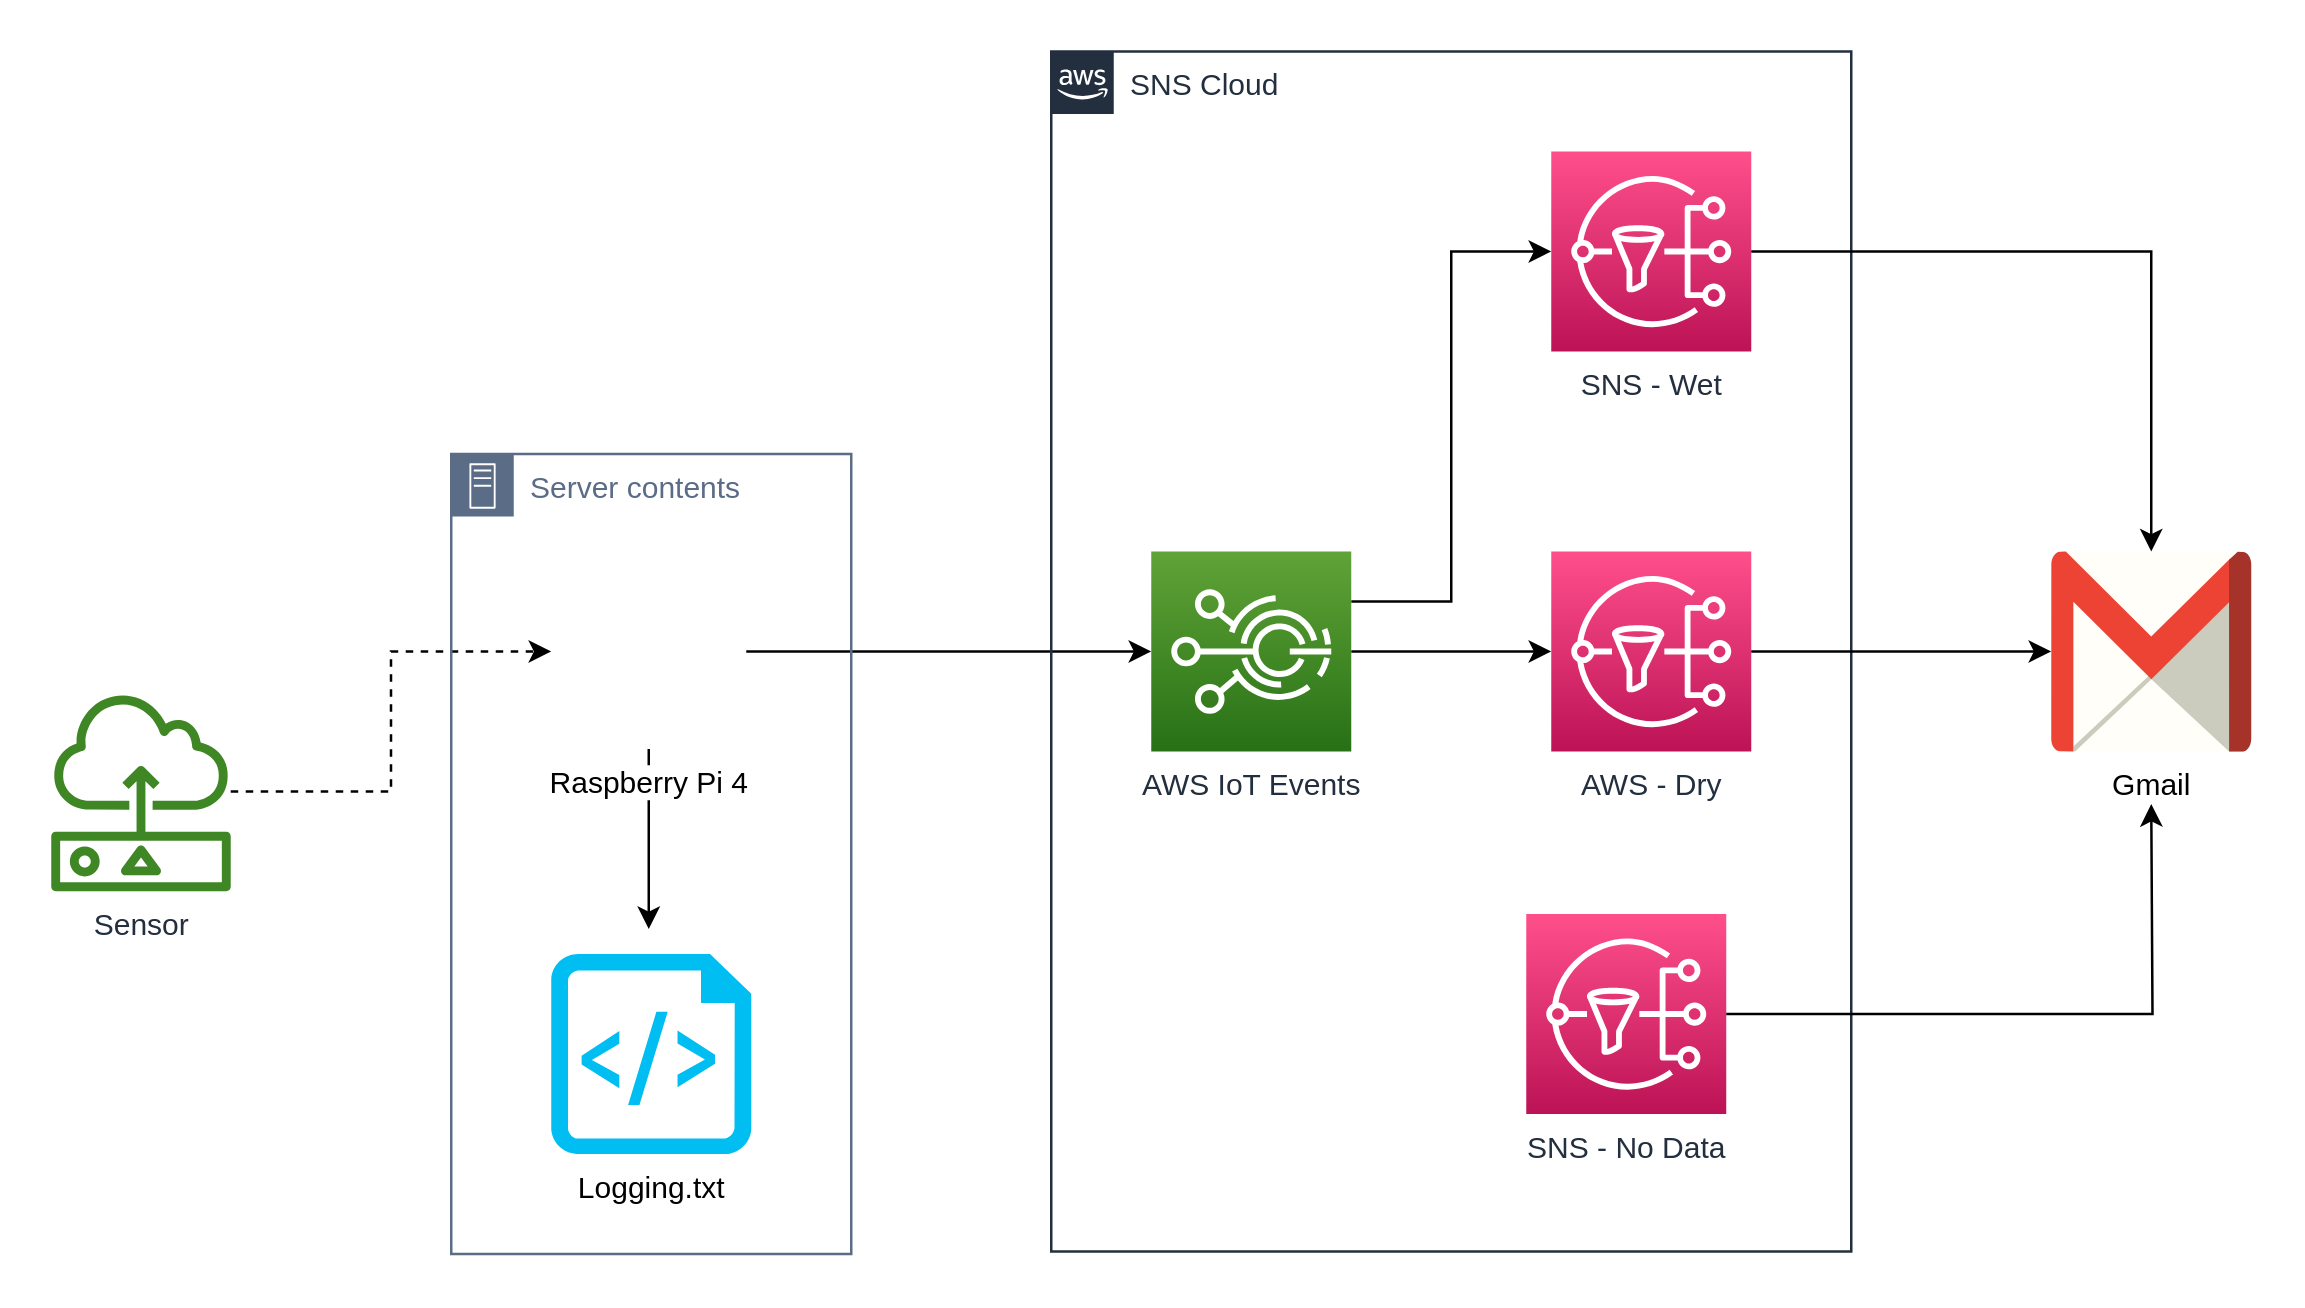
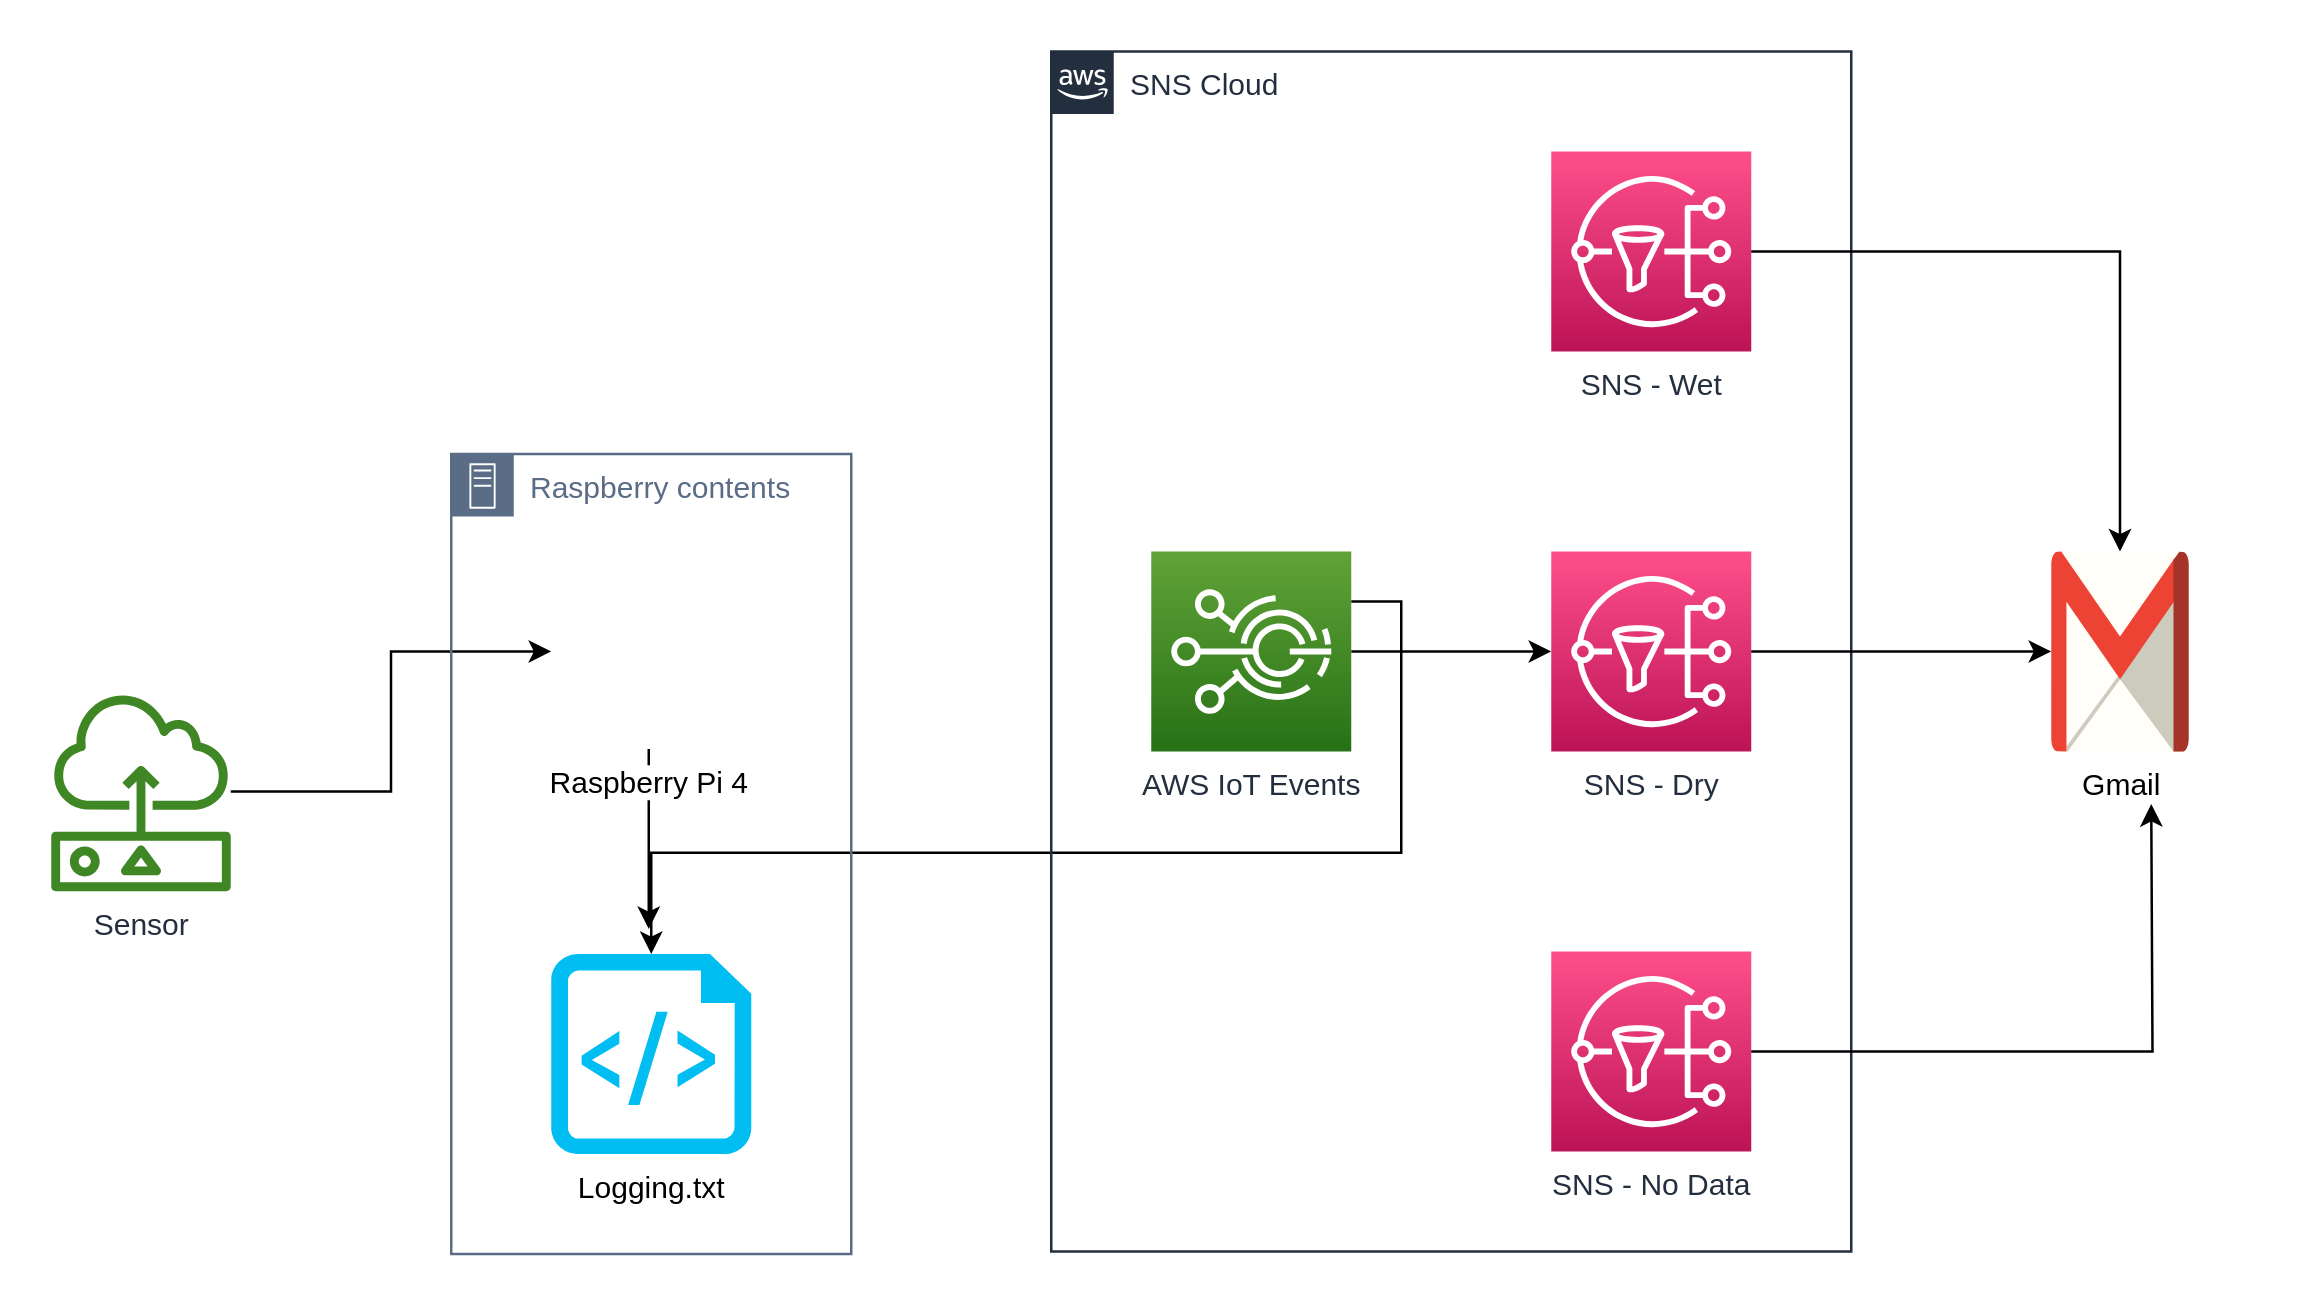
edge "AWS IoT Events" -> "SNS - Wet": now "AWS IoT Events" -> "Logging.txt"
node "Server contents": label "Server contents" -> "Raspberry contents"
edge "Raspberry Pi 4" -> "AWS IoT Events": removed
node "Gmail": size 200x200 -> 138x200
edge "Sensor" -> "Raspberry Pi 4": style dashed -> solid
node "AWS - Dry": label "AWS - Dry" -> "SNS - Dry"
node "SNS - No Data": moved (1626, 1014) -> (1651, 1051)
